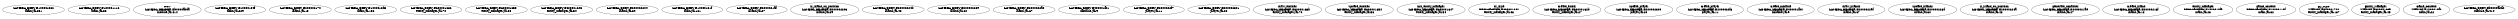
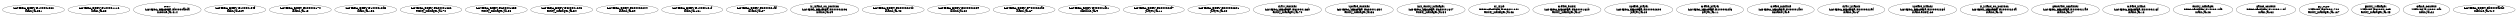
node "LAMBDA_BODY #2000022a0 island.jai:67": label "LAMBDA_BODY #2000022a0 island.jai:67" -> "LAMBDA_BODY #7000022a0 island.jai:67"
node "update_islands LAMBDA_HEADER #20000228d island.jai:60": label "update_islands LAMBDA_HEADER #20000228d island.jai:60" -> "update_islands LAMBDA_HEADER #20000228d island.entity:60"
